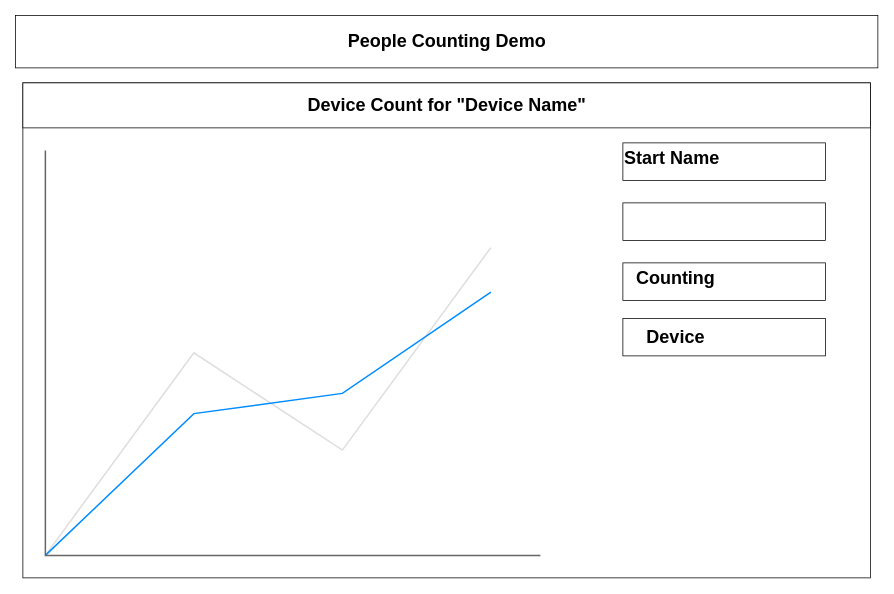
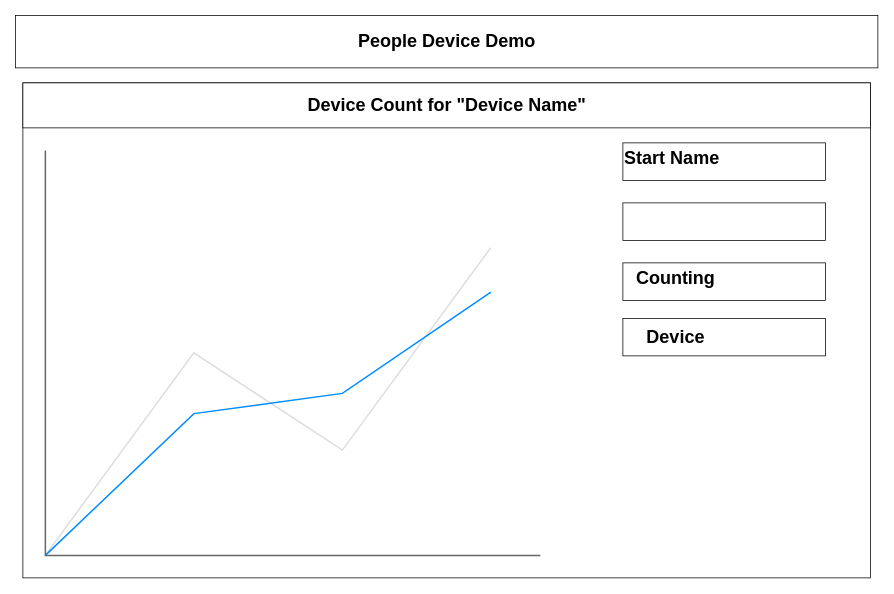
node "People Counting Demo": label "People Counting Demo" -> "People Device Demo"
